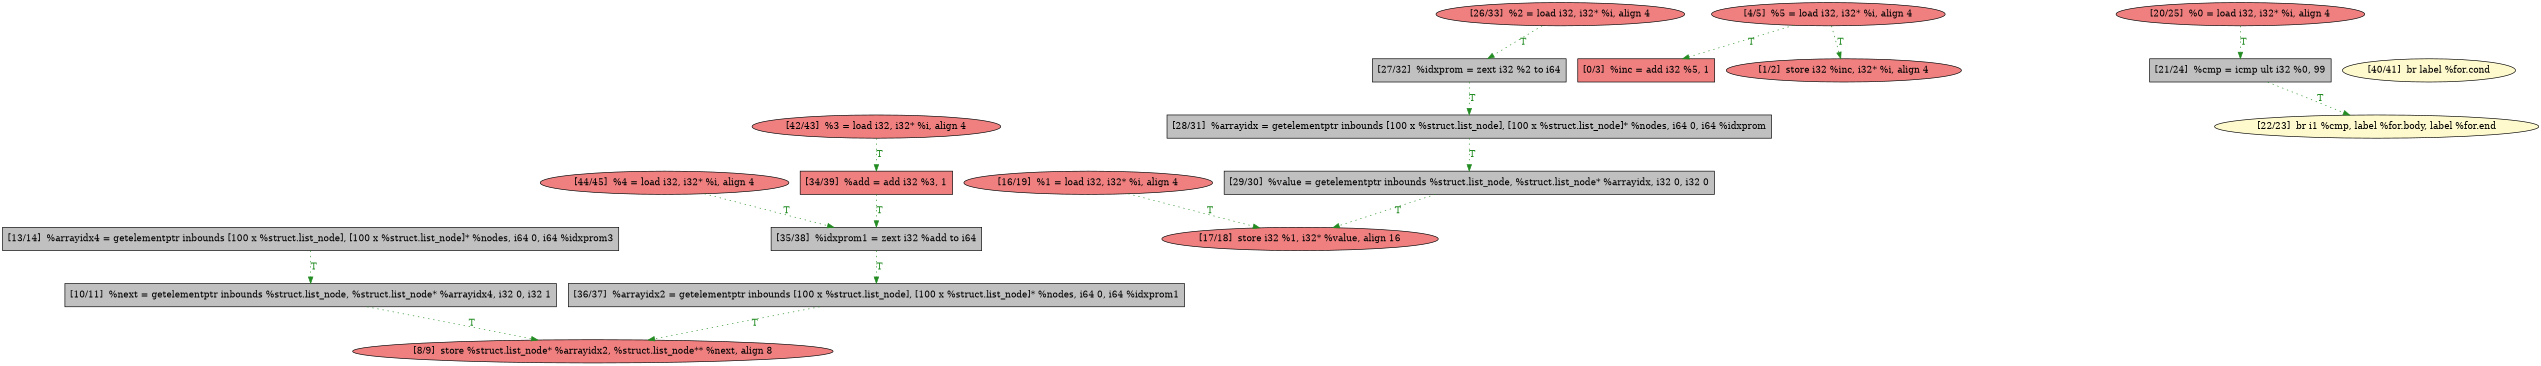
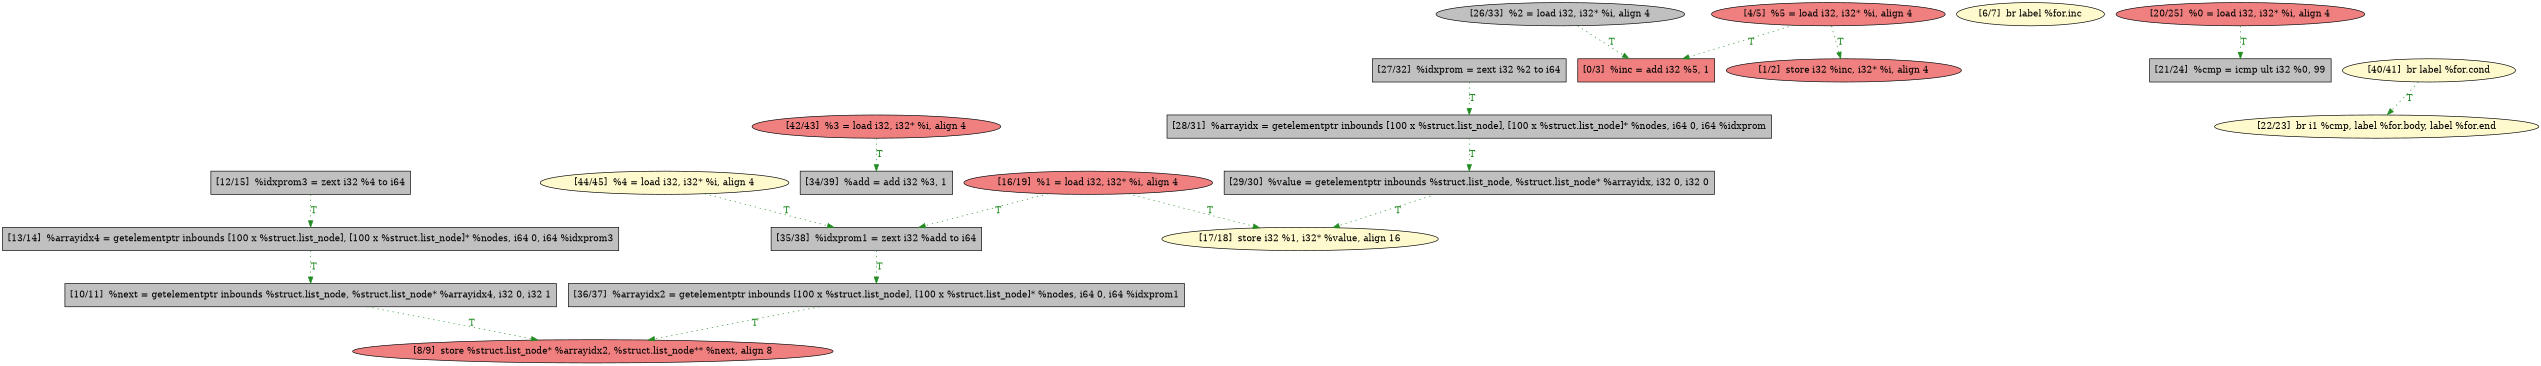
node "[26/33]  %2 = load i32, i32* %i, align 4": fillcolor lightcoral -> grey
node "[6/7]  br label %for.inc": added
edge "[26/33]  %2 = load i32, i32* %i, align 4" -> "[27/32]  %idxprom = zext i32 %2 to i64": now "[26/33]  %2 = load i32, i32* %i, align 4" -> "[0/3]  %inc = add i32 %5, 1"
edge "[21/24]  %cmp = icmp ult i32 %0, 99" -> "[22/23]  br i1 %cmp, label %for.body, label %for.end": now "[40/41]  br label %for.cond" -> "[22/23]  br i1 %cmp, label %for.body, label %for.end"
node "[12/15]  %idxprom3 = zext i32 %4 to i64": added
node "[44/45]  %4 = load i32, i32* %i, align 4": fillcolor lightcoral -> lemonchiffon
node "[34/39]  %add = add i32 %3, 1": fillcolor lightcoral -> grey
edge "[34/39]  %add = add i32 %3, 1" -> "[35/38]  %idxprom1 = zext i32 %add to i64": now "[16/19]  %1 = load i32, i32* %i, align 4" -> "[35/38]  %idxprom1 = zext i32 %add to i64"
node "[17/18]  store i32 %1, i32* %value, align 16": fillcolor lightcoral -> lemonchiffon
